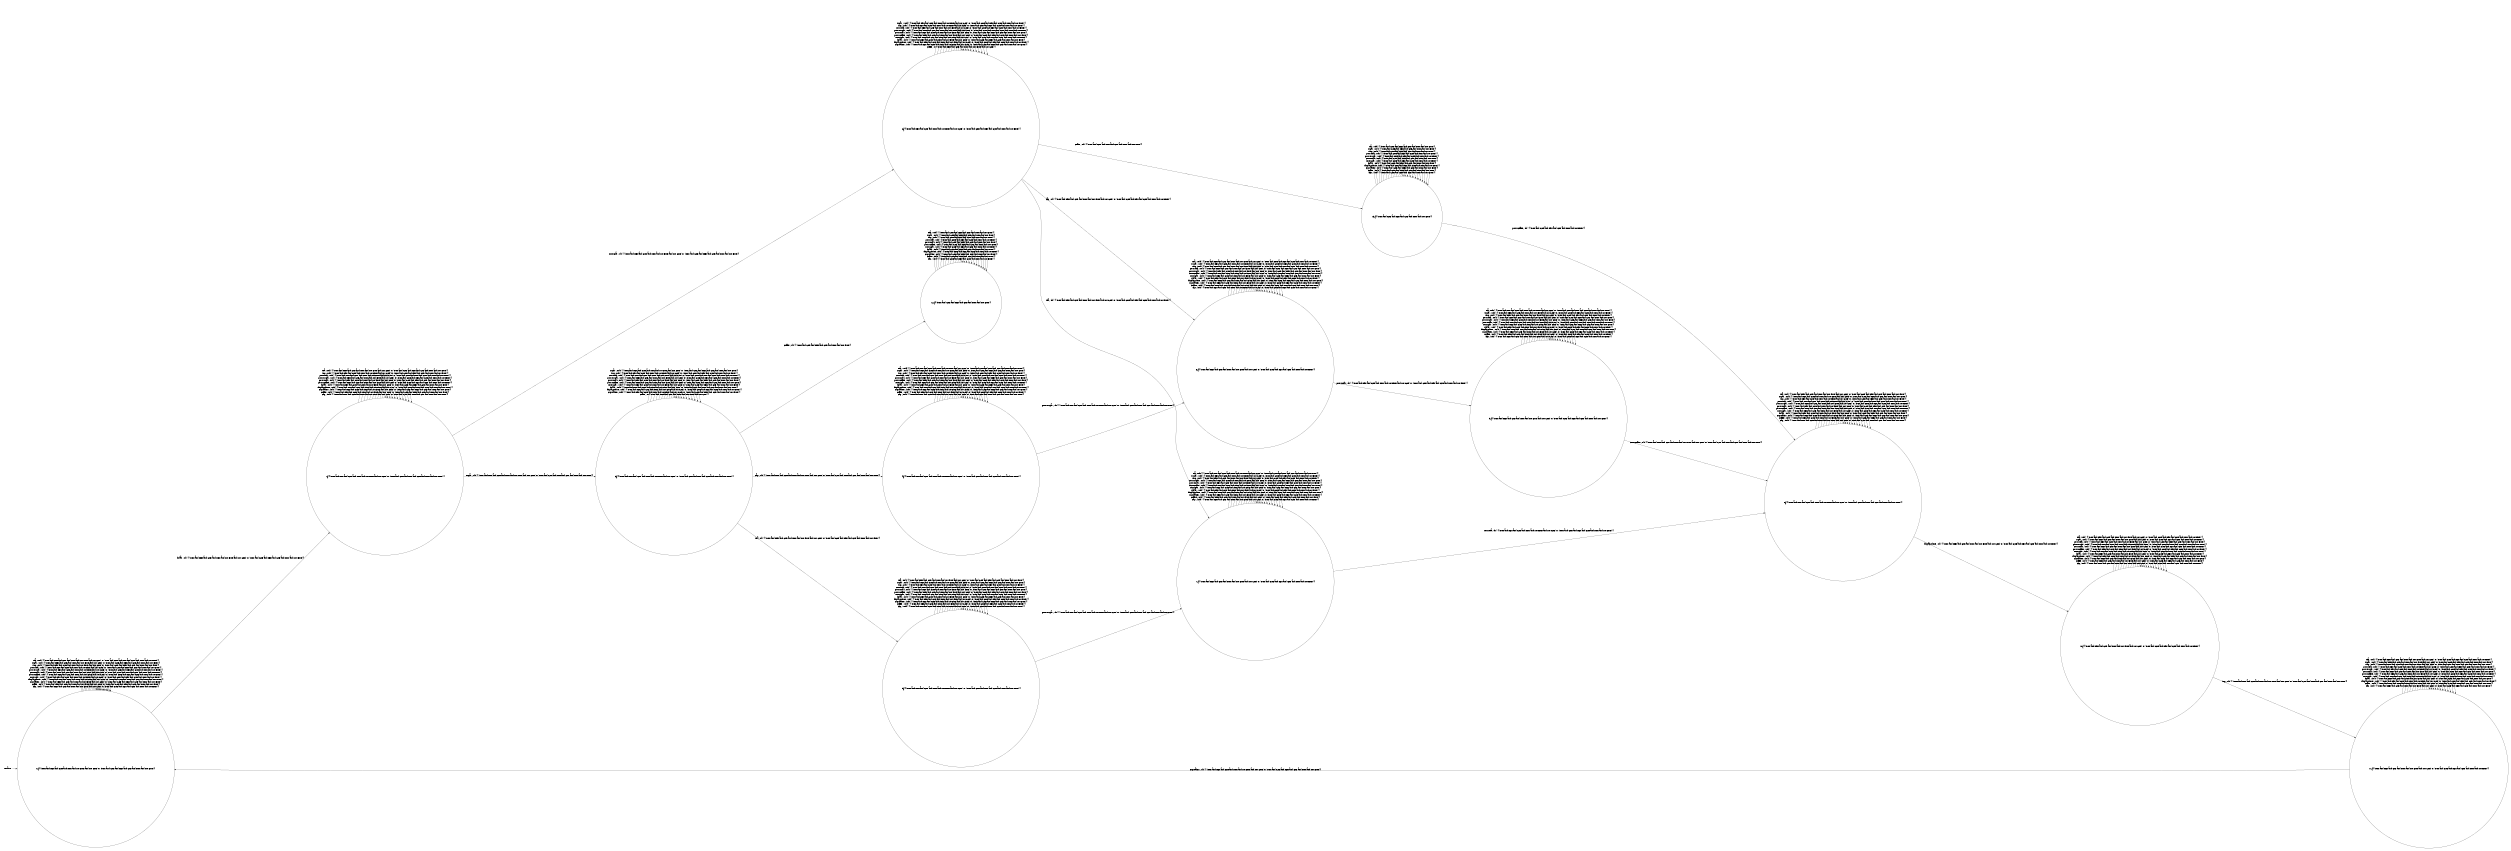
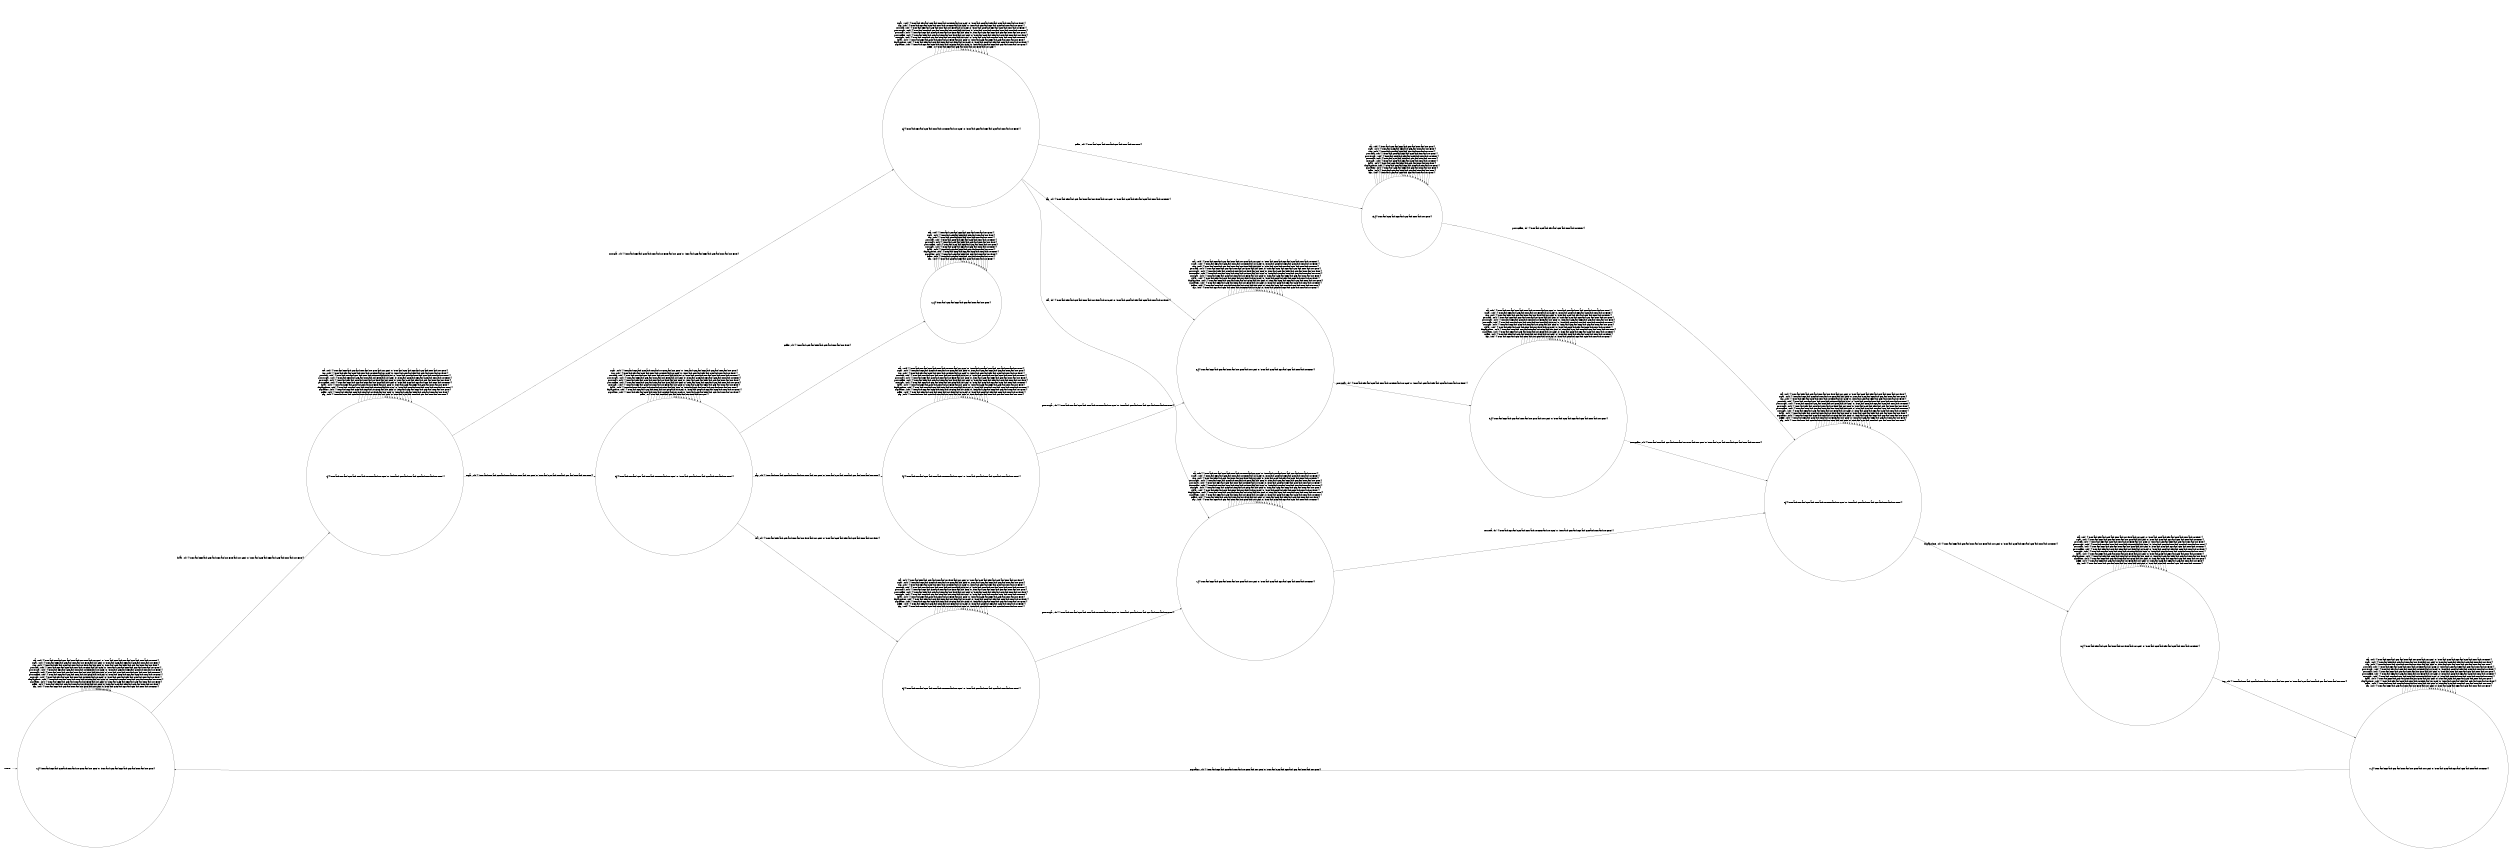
node "__start0": label "__start0" -> "__not0"
